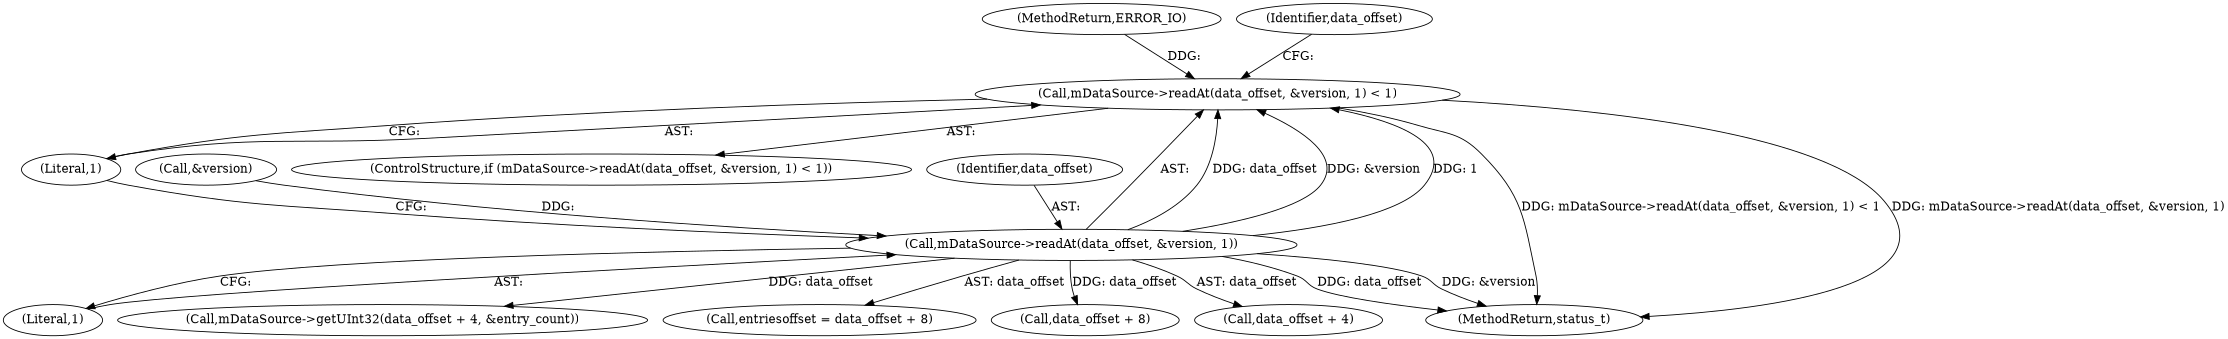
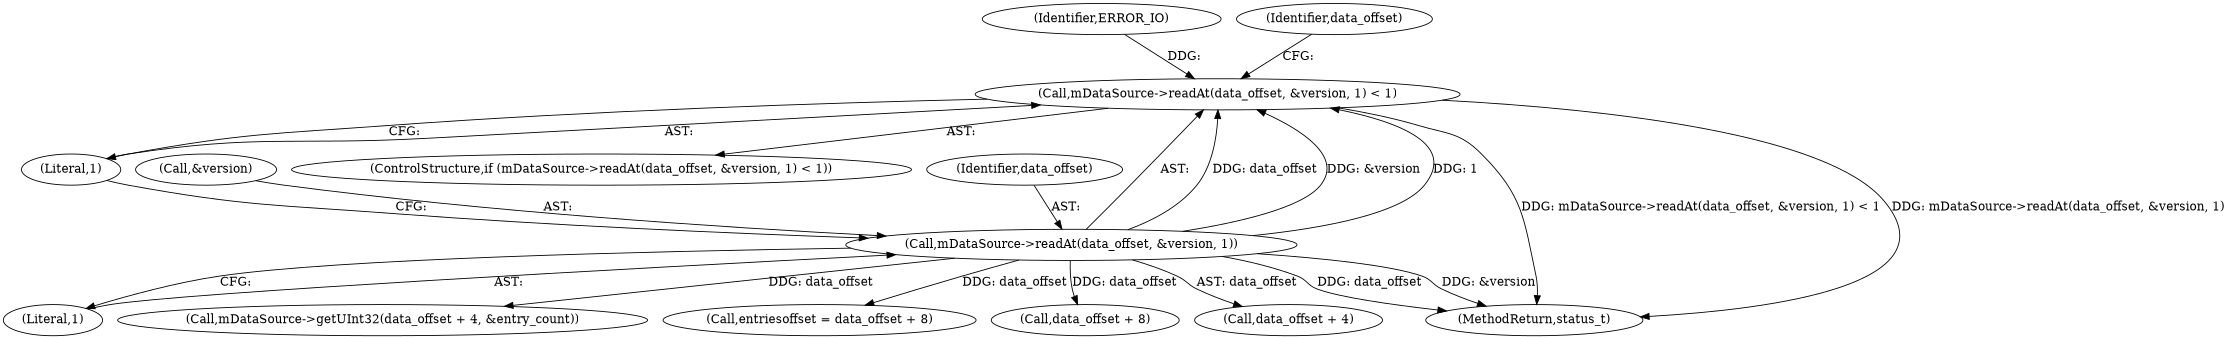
node "(MethodReturn,ERROR_IO)": label "(MethodReturn,ERROR_IO)" -> "(Identifier,ERROR_IO)"
edge "(Call,&version)" -> "(Call,mDataSource->readAt(data_offset, &version, 1))": label "DDG: " -> "AST: "
edge "(Call,mDataSource->readAt(data_offset, &version, 1))" -> "(Call,entriesoffset = data_offset + 8)": label "AST: data_offset" -> "DDG: data_offset"
